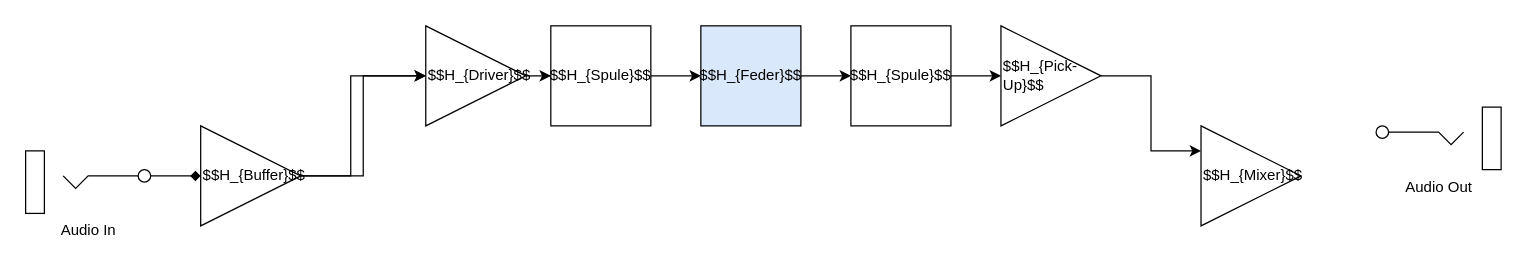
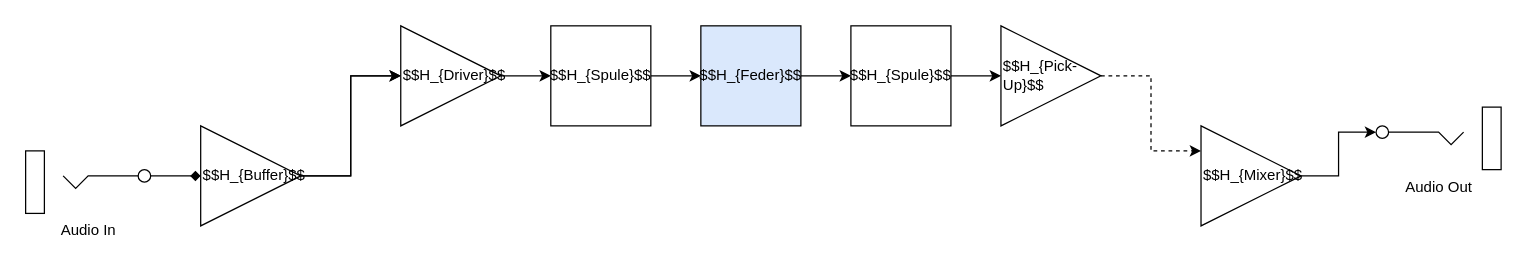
node "$$H_{Driver}$$": moved (476, 76) -> (451, 76)
edge "$$H_{Pick-Up}$$" -> "$$H_{Mixer}$$": style solid -> dashed
edge "$$H_{Mixer}$$" -> "Audio Out": added
